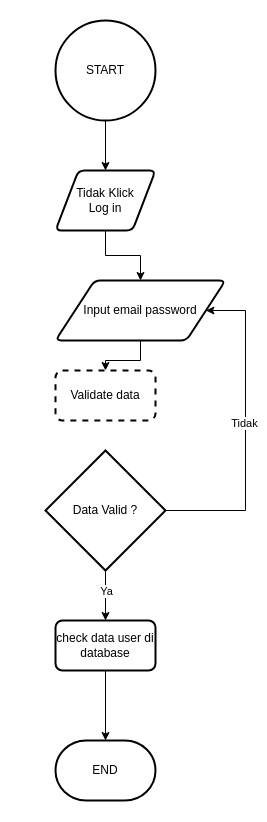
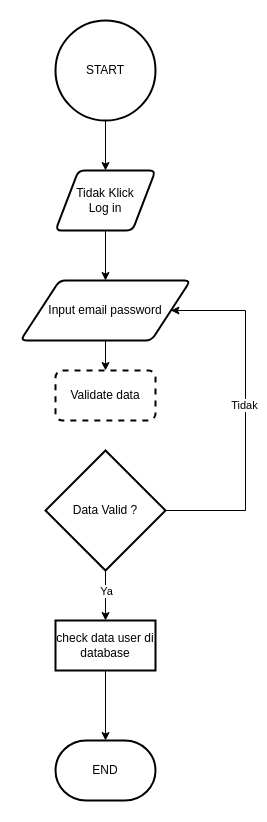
node "Input email password": moved (141, 311) -> (106, 311)
node "check data user di database": shape rounded rectangle -> rectangle
